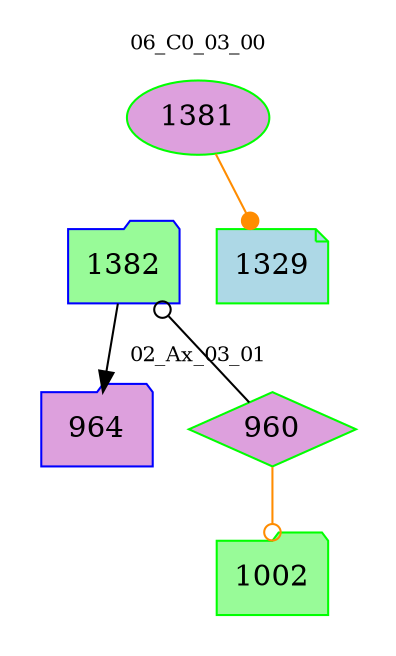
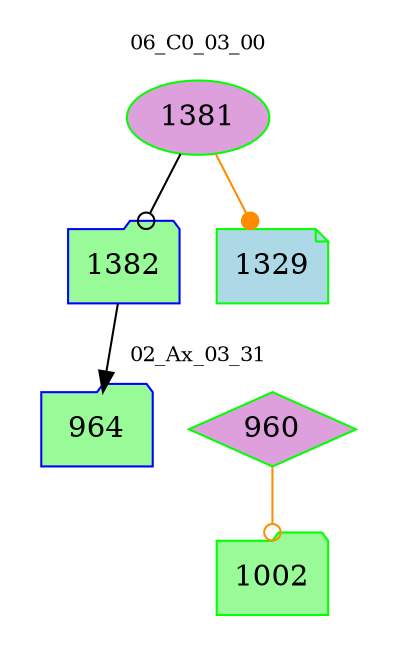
cluster "02_Ax_03_01": label "02_Ax_03_01" -> "02_Ax_03_31"
edge "960" -> "1382": now "1381" -> "1382"
node "964": fillcolor plum -> palegreen
